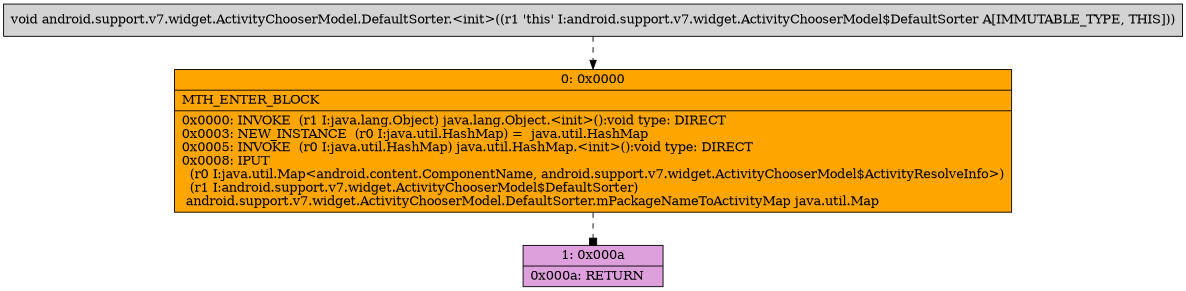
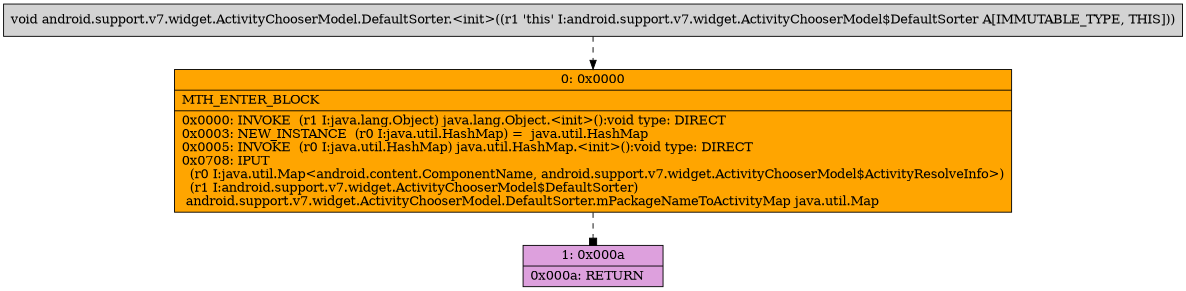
node "0: 0x0000": text "0x0008: IPUT" -> "0x0708: IPUT"
